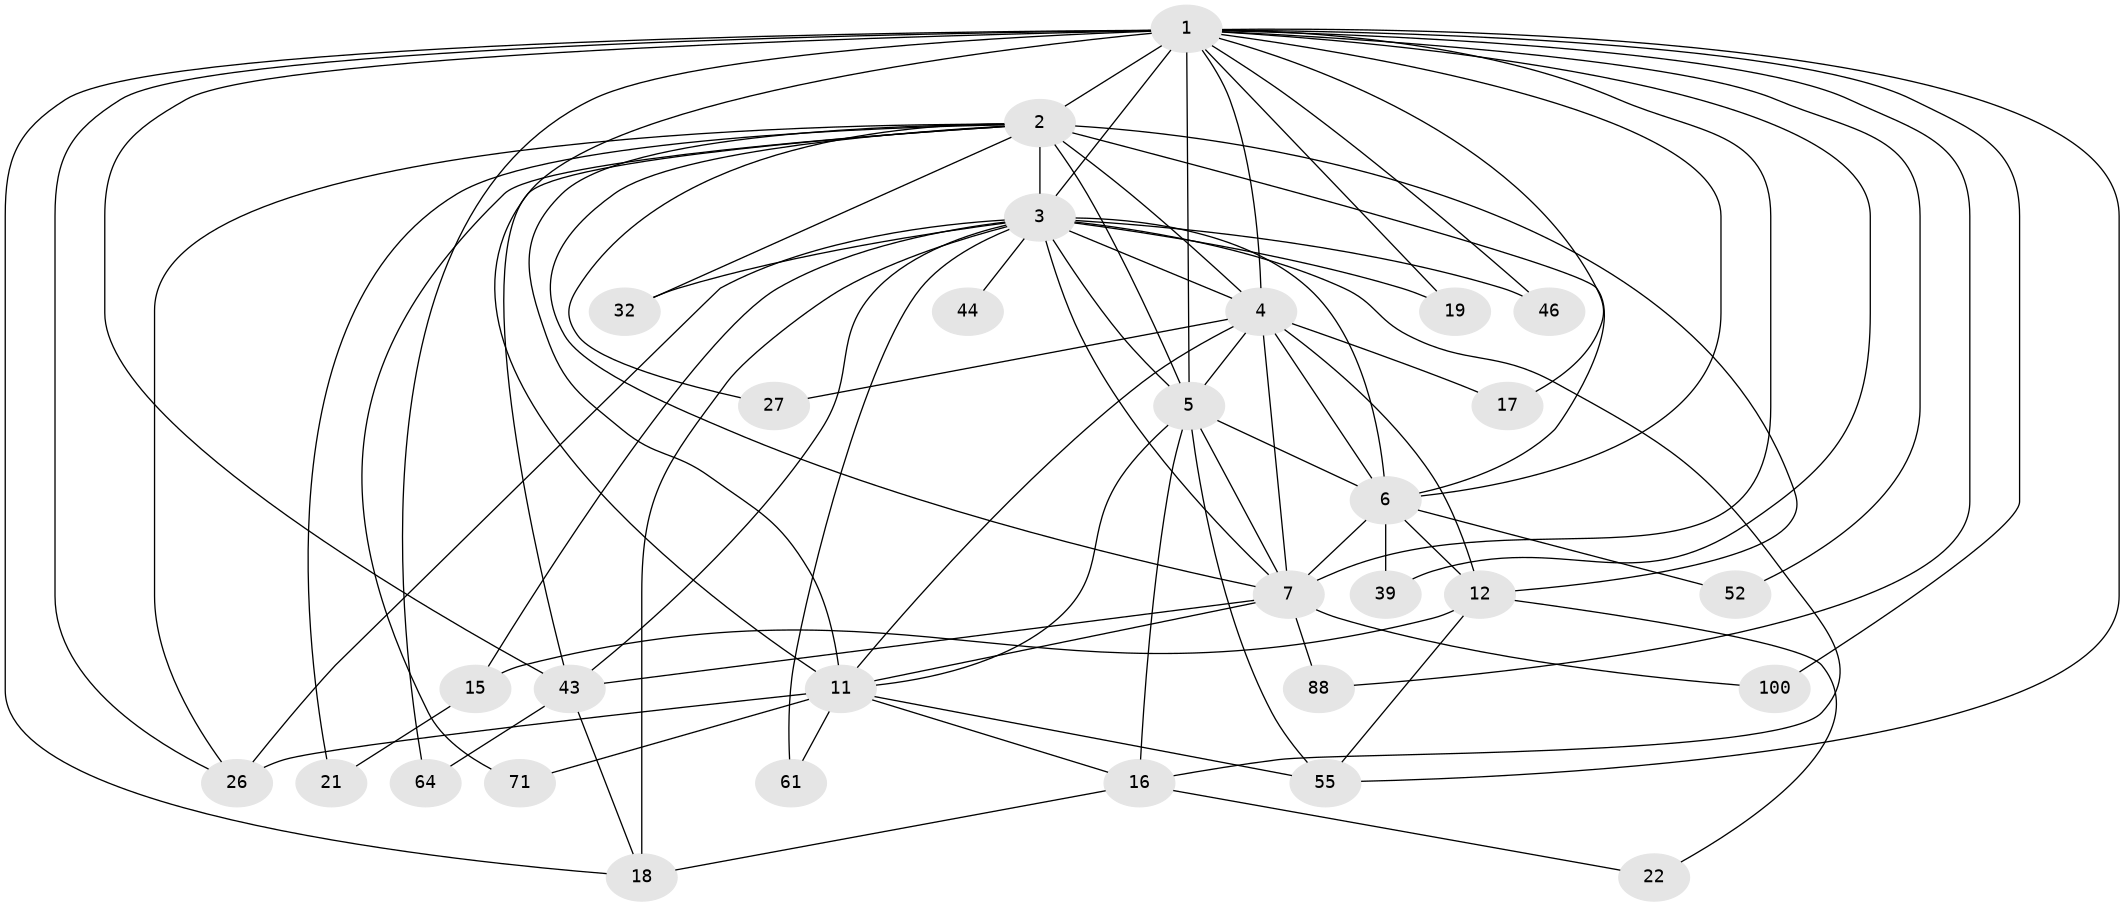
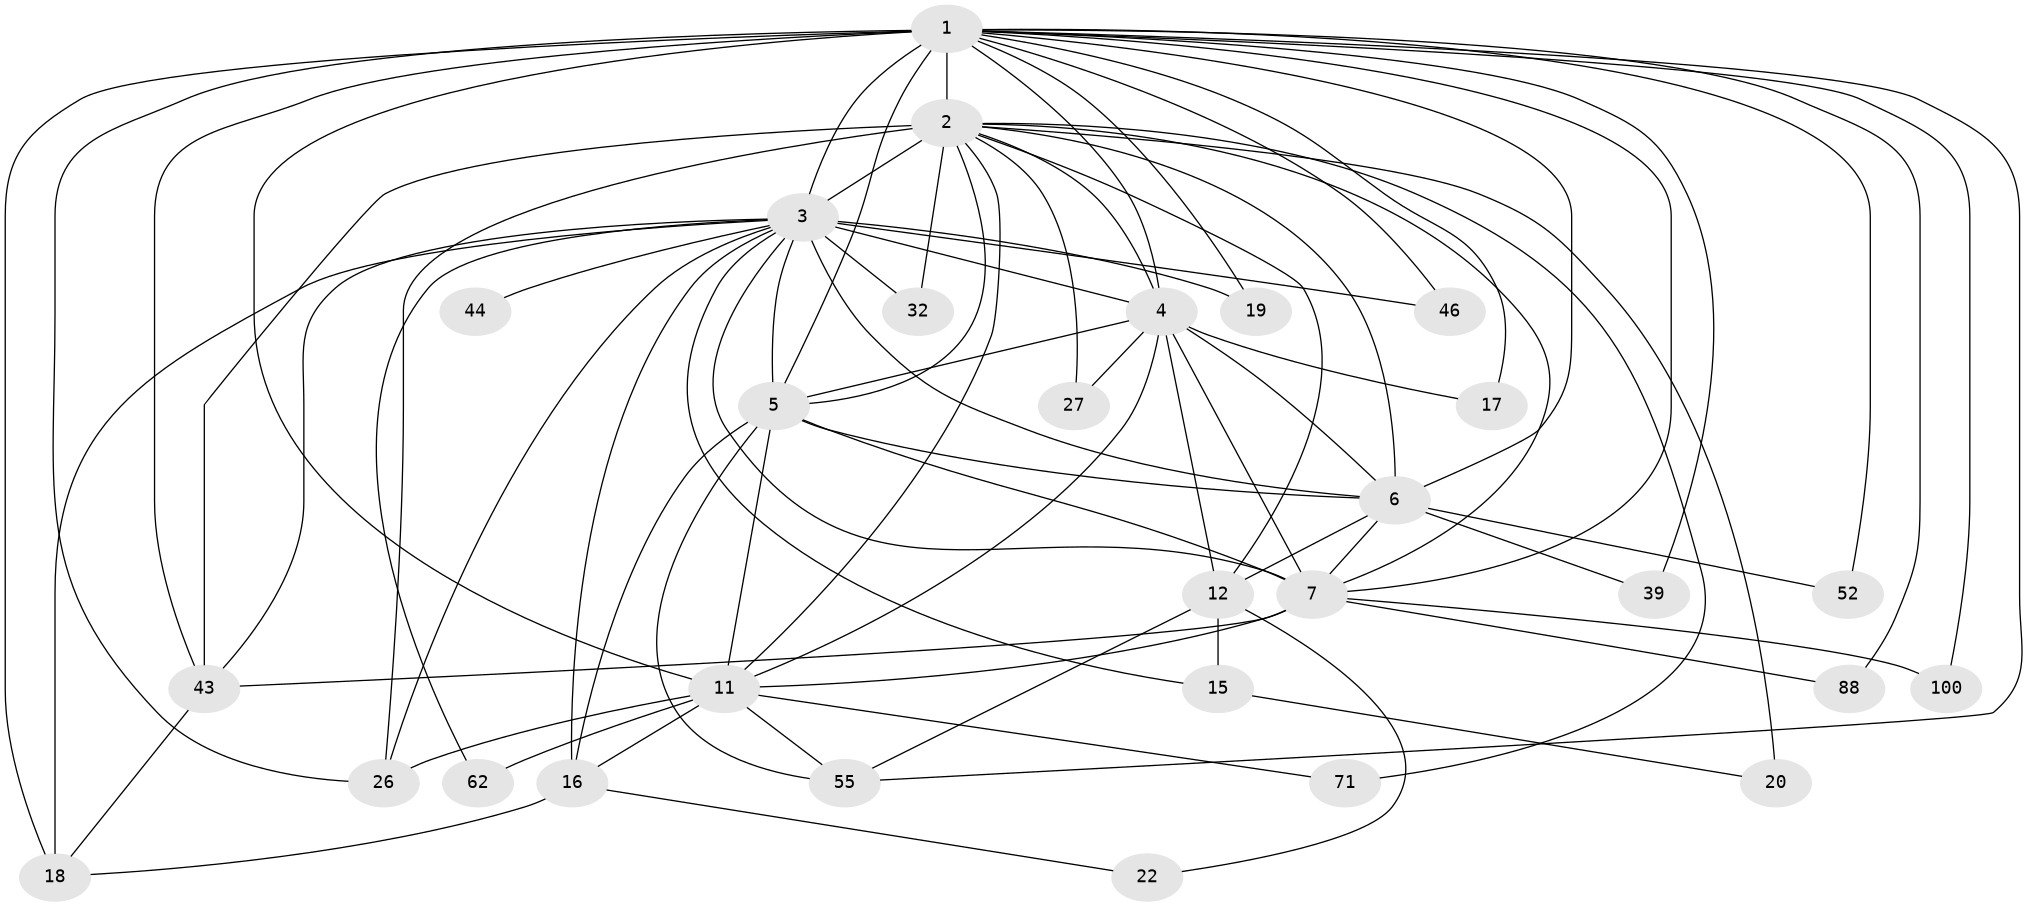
node "21": label "21" -> "20"
node "64": removed
node "61": label "61" -> "62"
